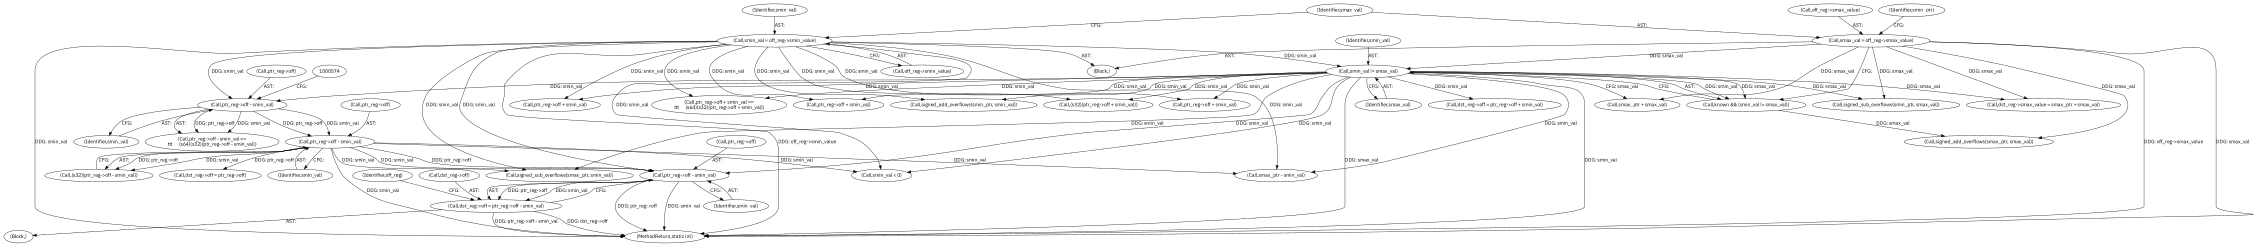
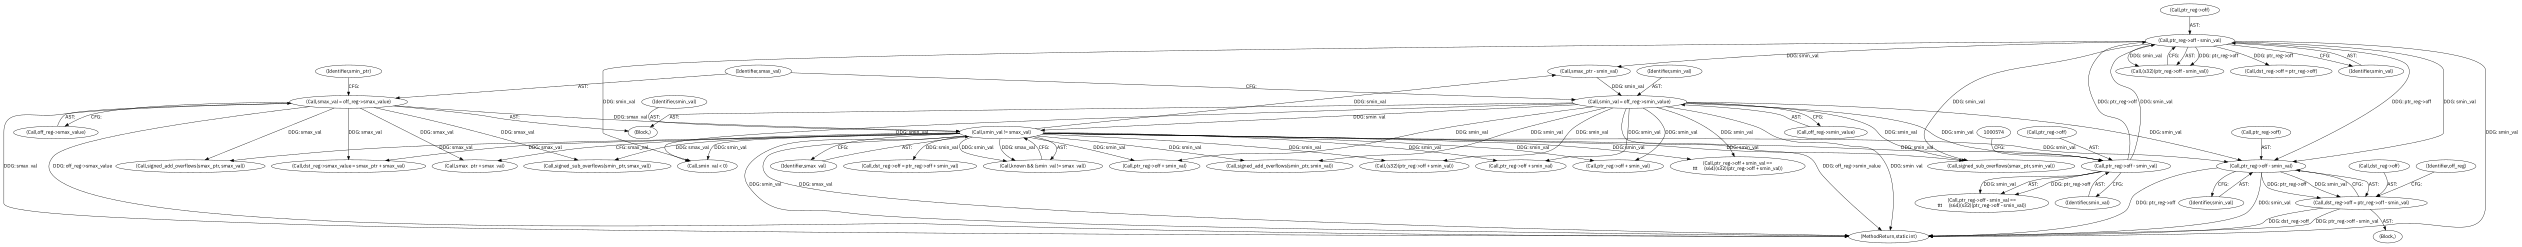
edge "(Call,smin_val = off_reg->smin_value)" -> "(Call,smax_ptr - smin_val)": reversed
edge "(Call,smax_val = off_reg->smax_value)" -> "(Call,known && (smin_val != smax_val))": now "(Call,smax_val = off_reg->smax_value)" -> "(Call,off_reg->smax_value)"
edge "(Call,known && (smin_val != smax_val))" -> "(Call,signed_add_overflows(smax_ptr, smax_val))": now "(Call,smin_val != smax_val)" -> "(Call,signed_add_overflows(smax_ptr, smax_val))"
